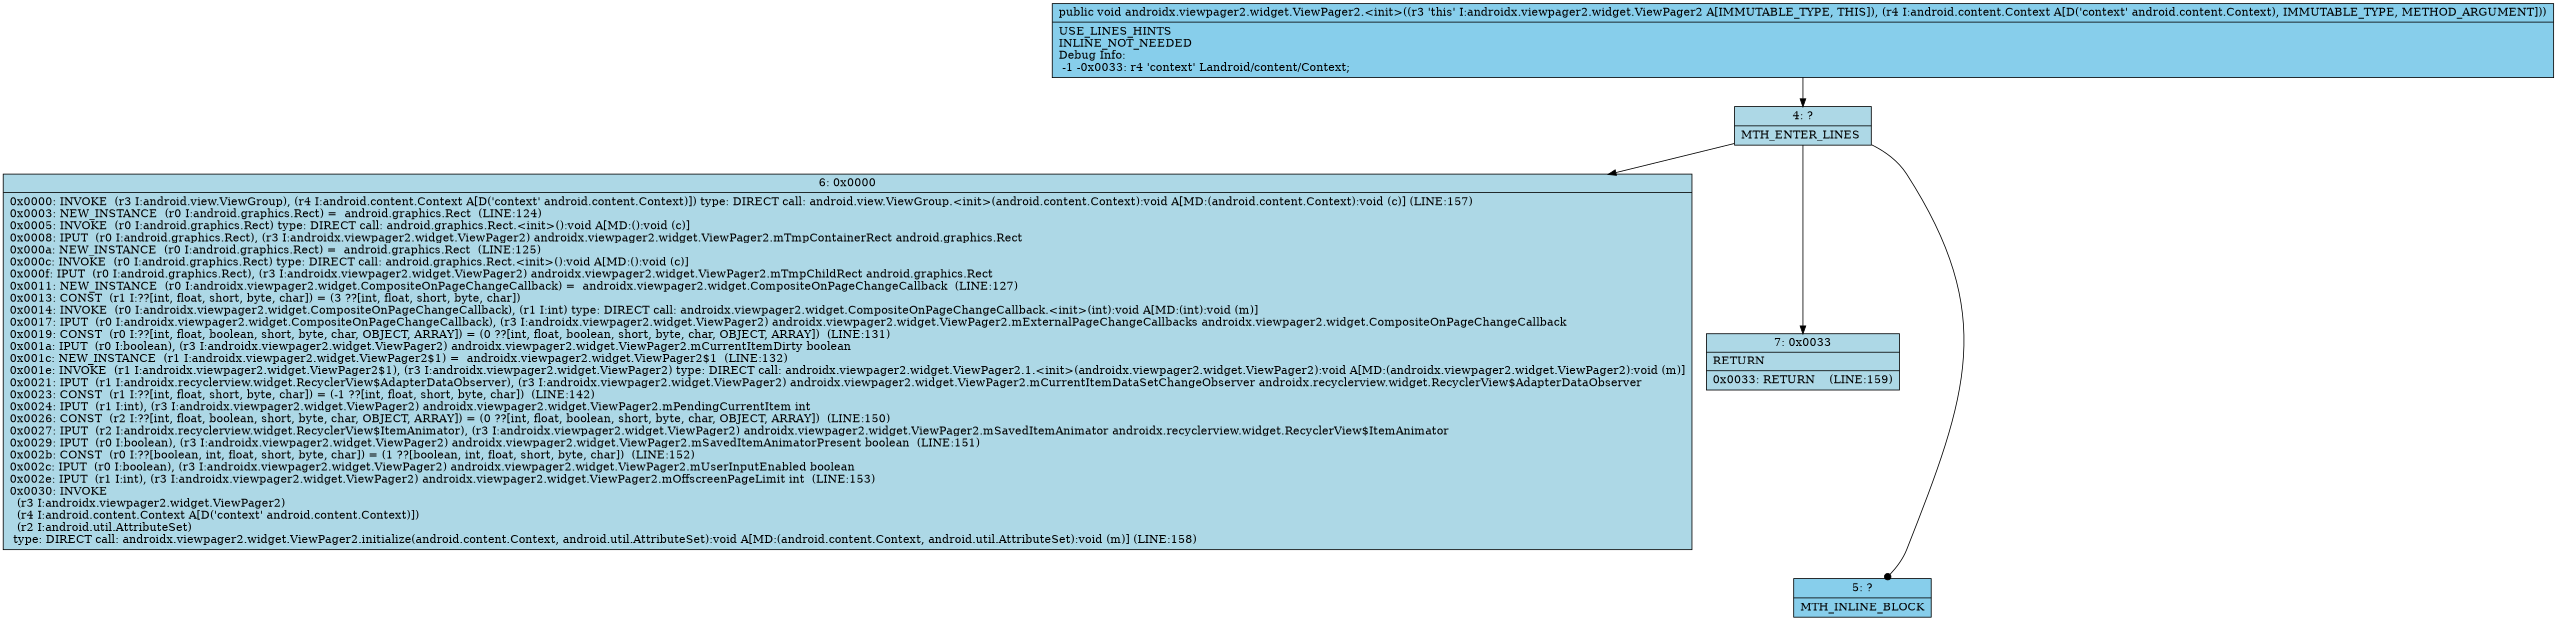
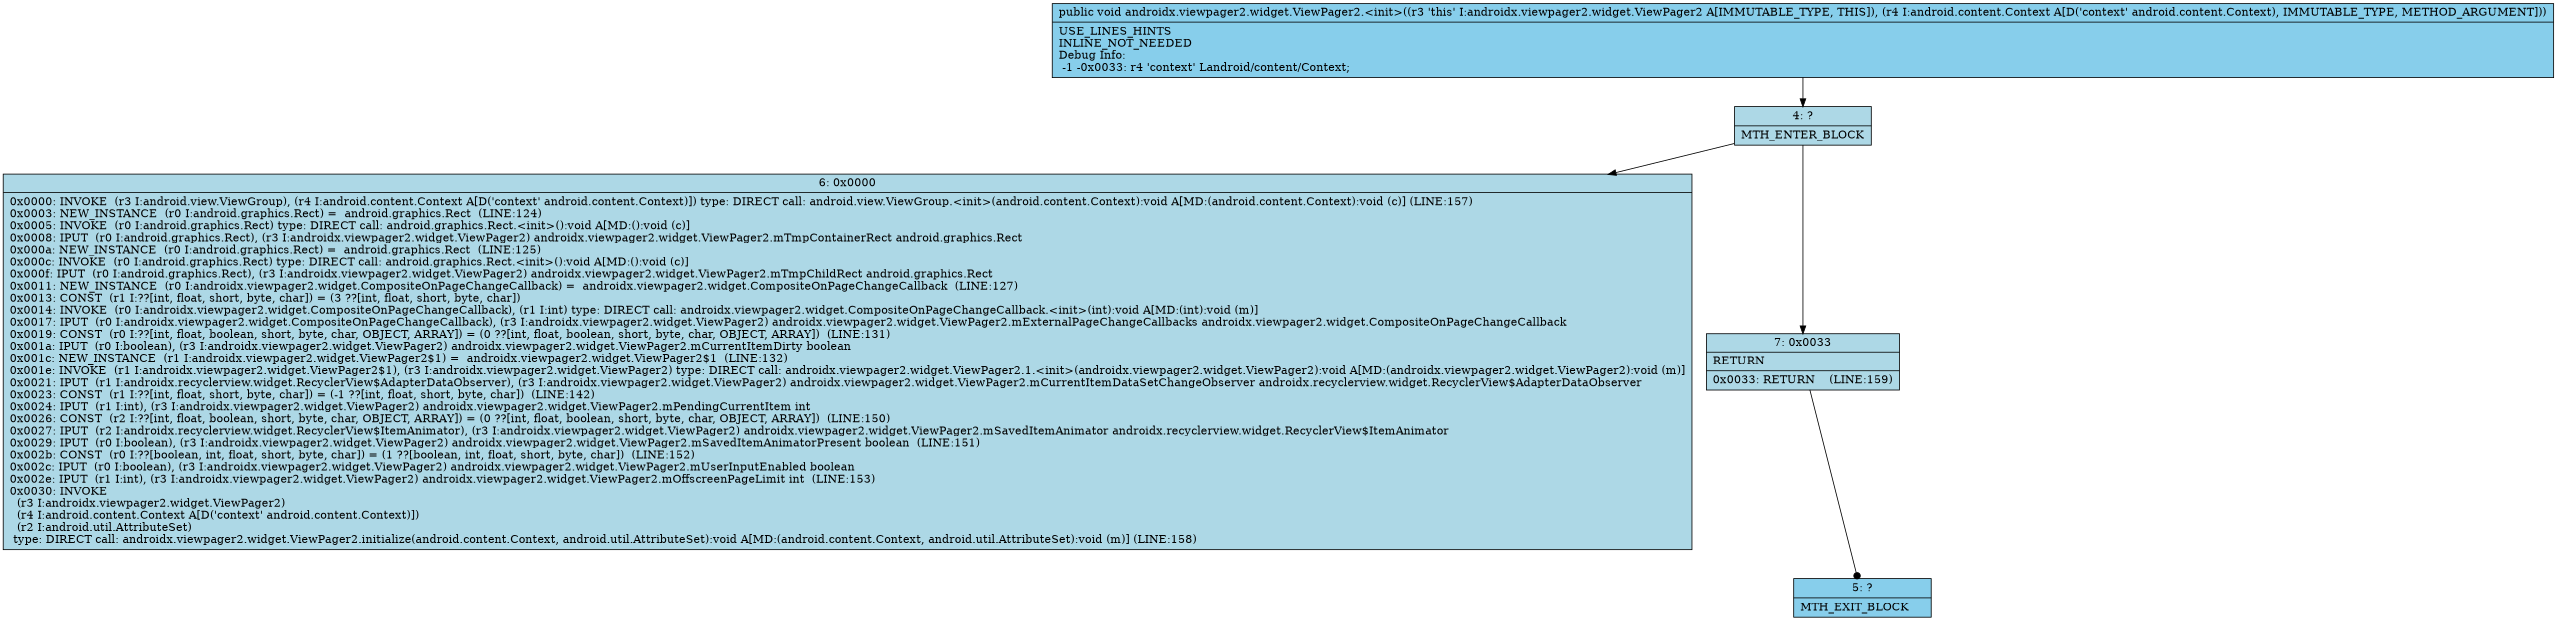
node "4: ?": text "MTH_ENTER_LINES" -> "MTH_ENTER_BLOCK"
edge "4: ?" -> "5: ?": now "7: 0x0033" -> "5: ?"
node "5: ?": text "MTH_INLINE_BLOCK" -> "MTH_EXIT_BLOCK"
